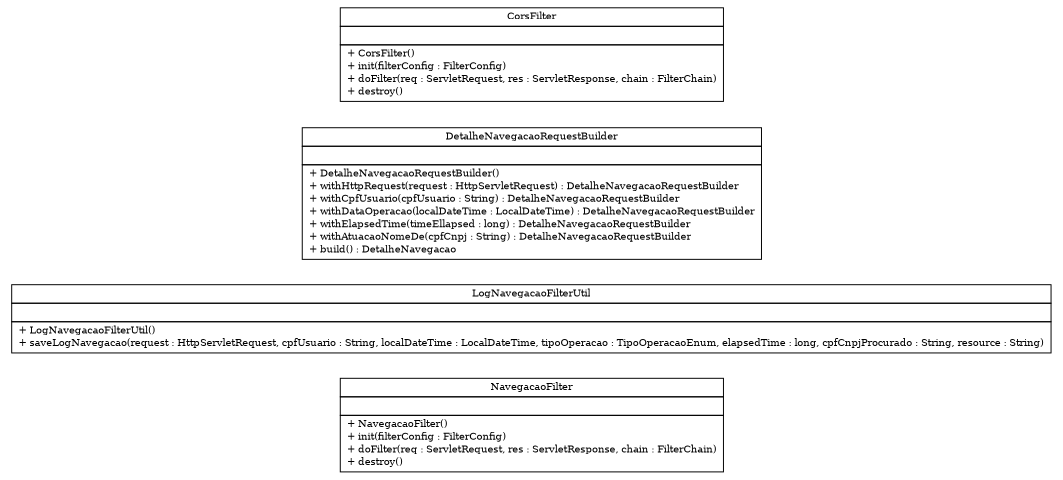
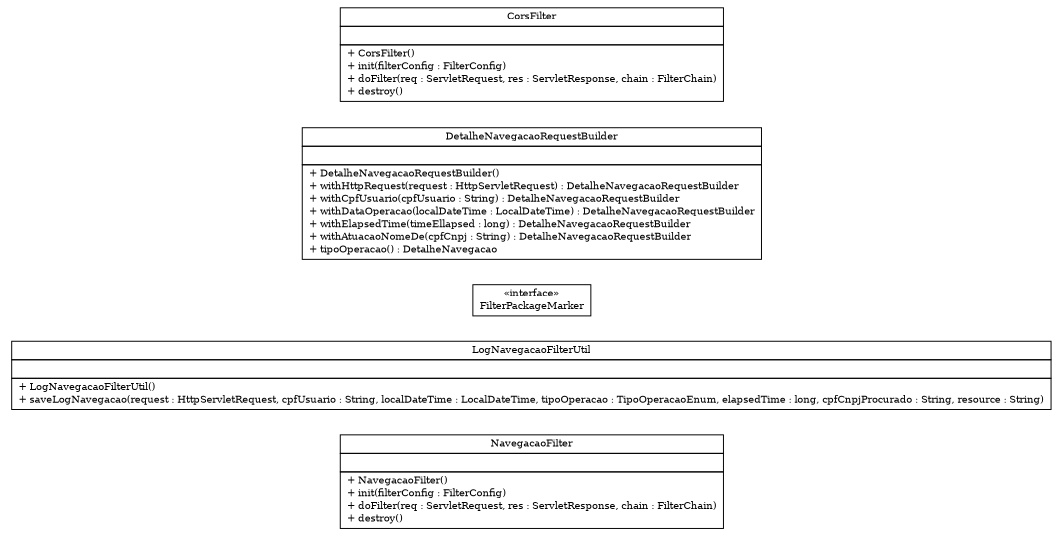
node "DetalheNavegacaoRequestBuilder": text "+ build() : DetalheNavegacao" -> "+ tipoOperacao() : DetalheNavegacao"
node "FilterPackageMarker": added
